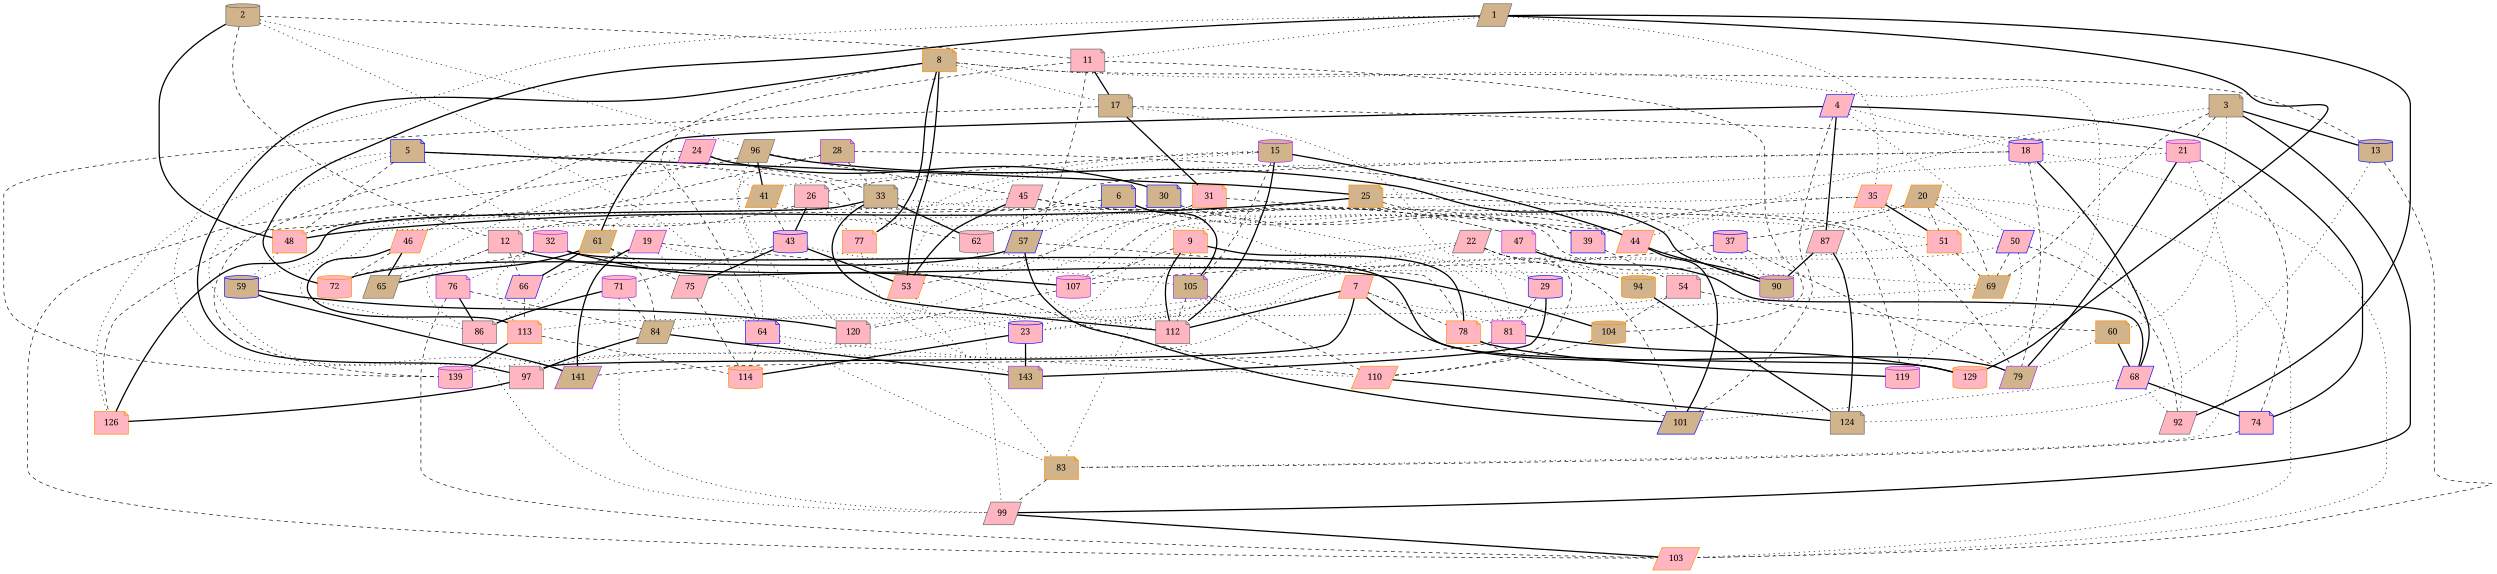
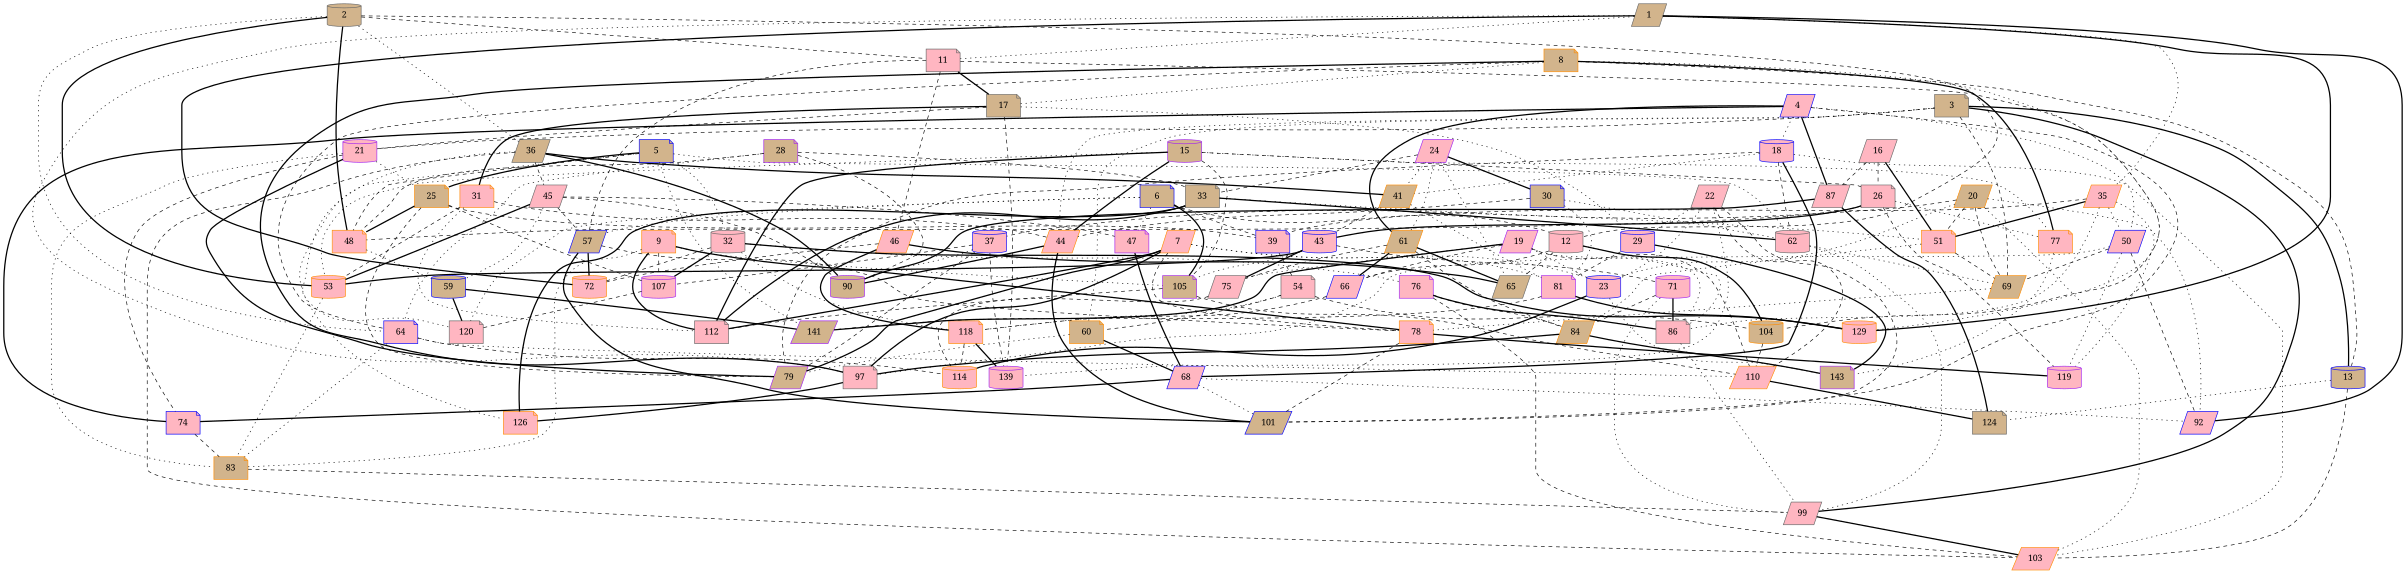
node "96": label "96" -> "36"
node "16": added
edge "8" -- "53": now "2" -- "53"
edge "5" -- "62": style dashed -> dotted
edge "24" -- "139": now "37" -- "139"
edge "41" -- "126": removed
node "12": shape note -> cylinder
node "32": color purple -> gray40
node "53": shape parallelogram -> cylinder
node "94": removed
node "113": label "113" -> "118"
node "84": color gray40 -> darkorange
edge "23" -- "143": style bold -> dotted
node "92": color gray40 -> blue
